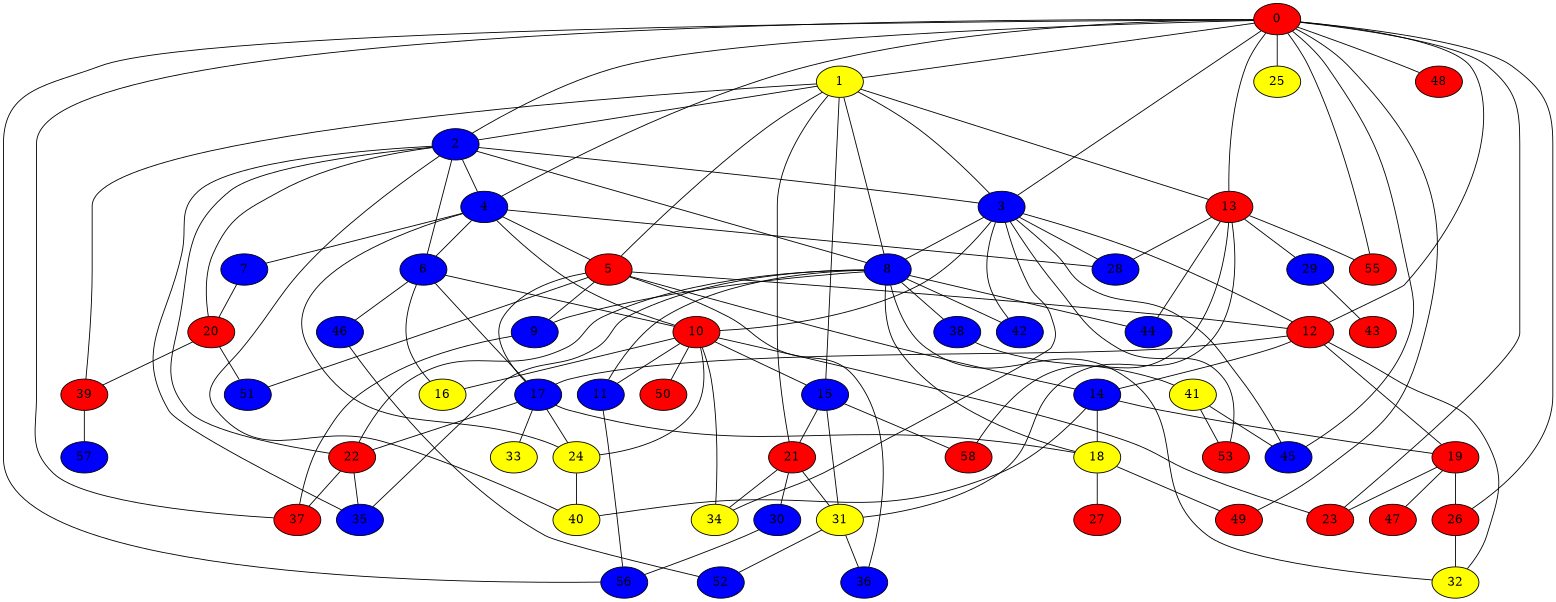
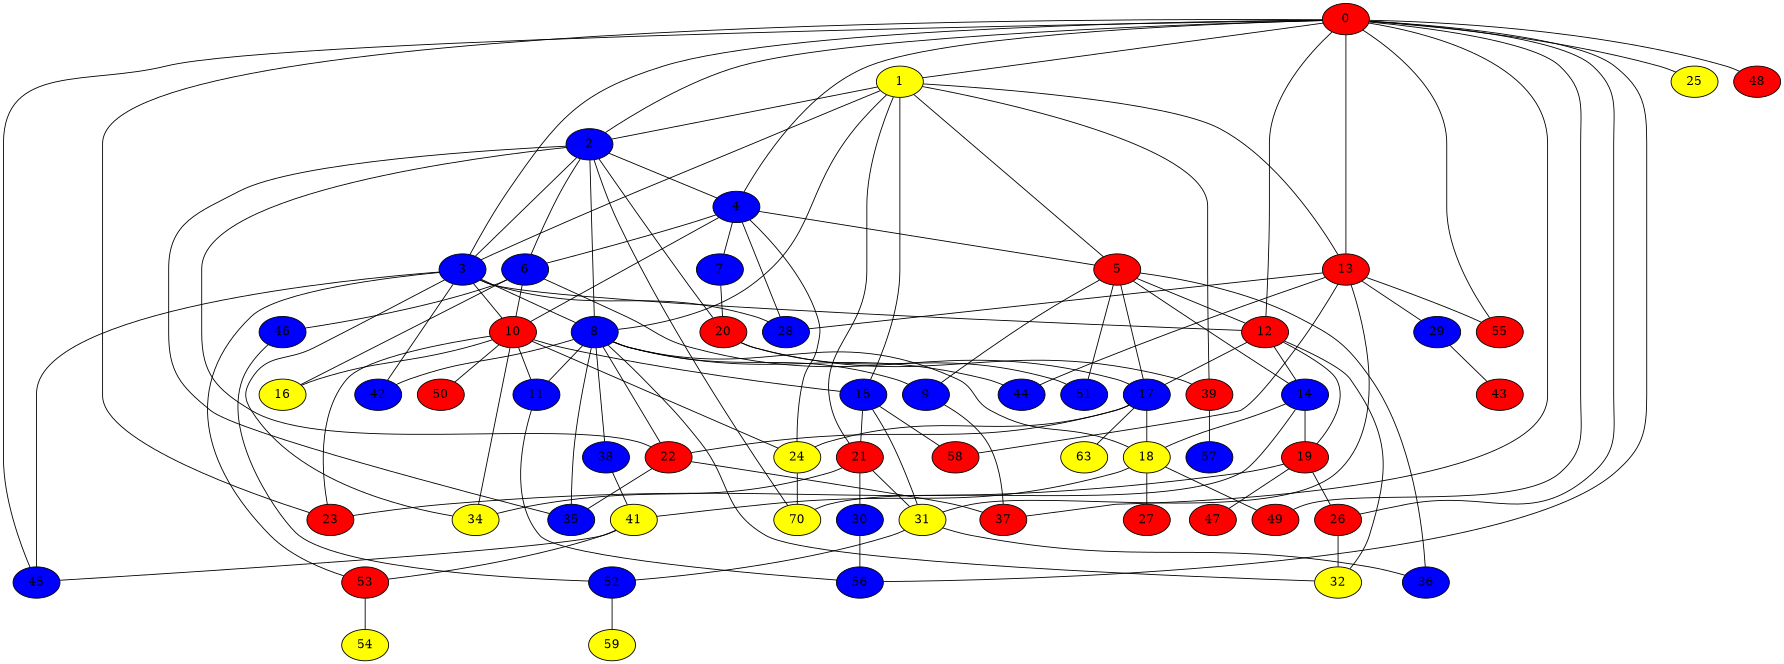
node "33": label "33" -> "63"
edge "18" -- "41": added
node "40": label "40" -> "70"
node "54": added
node "59": added
